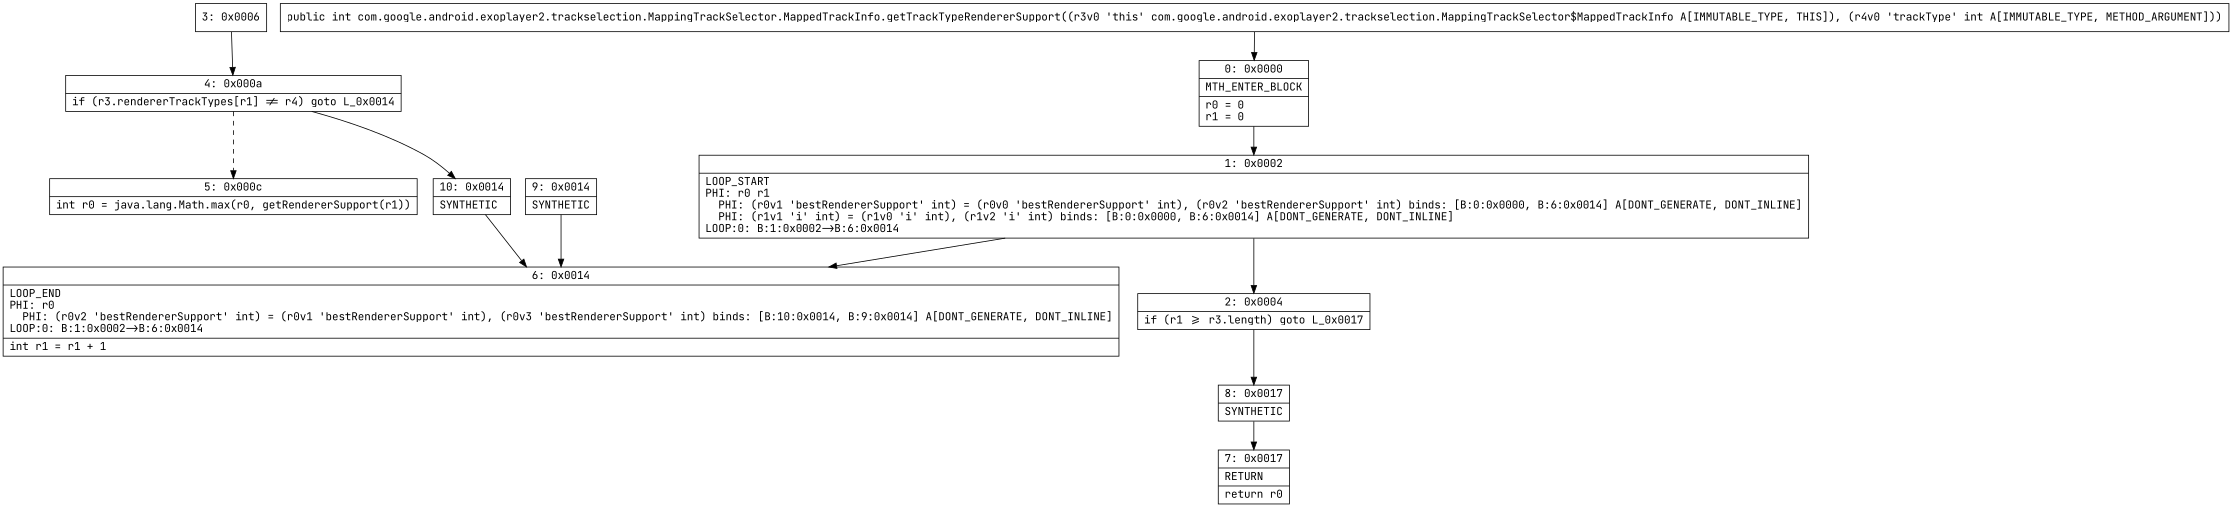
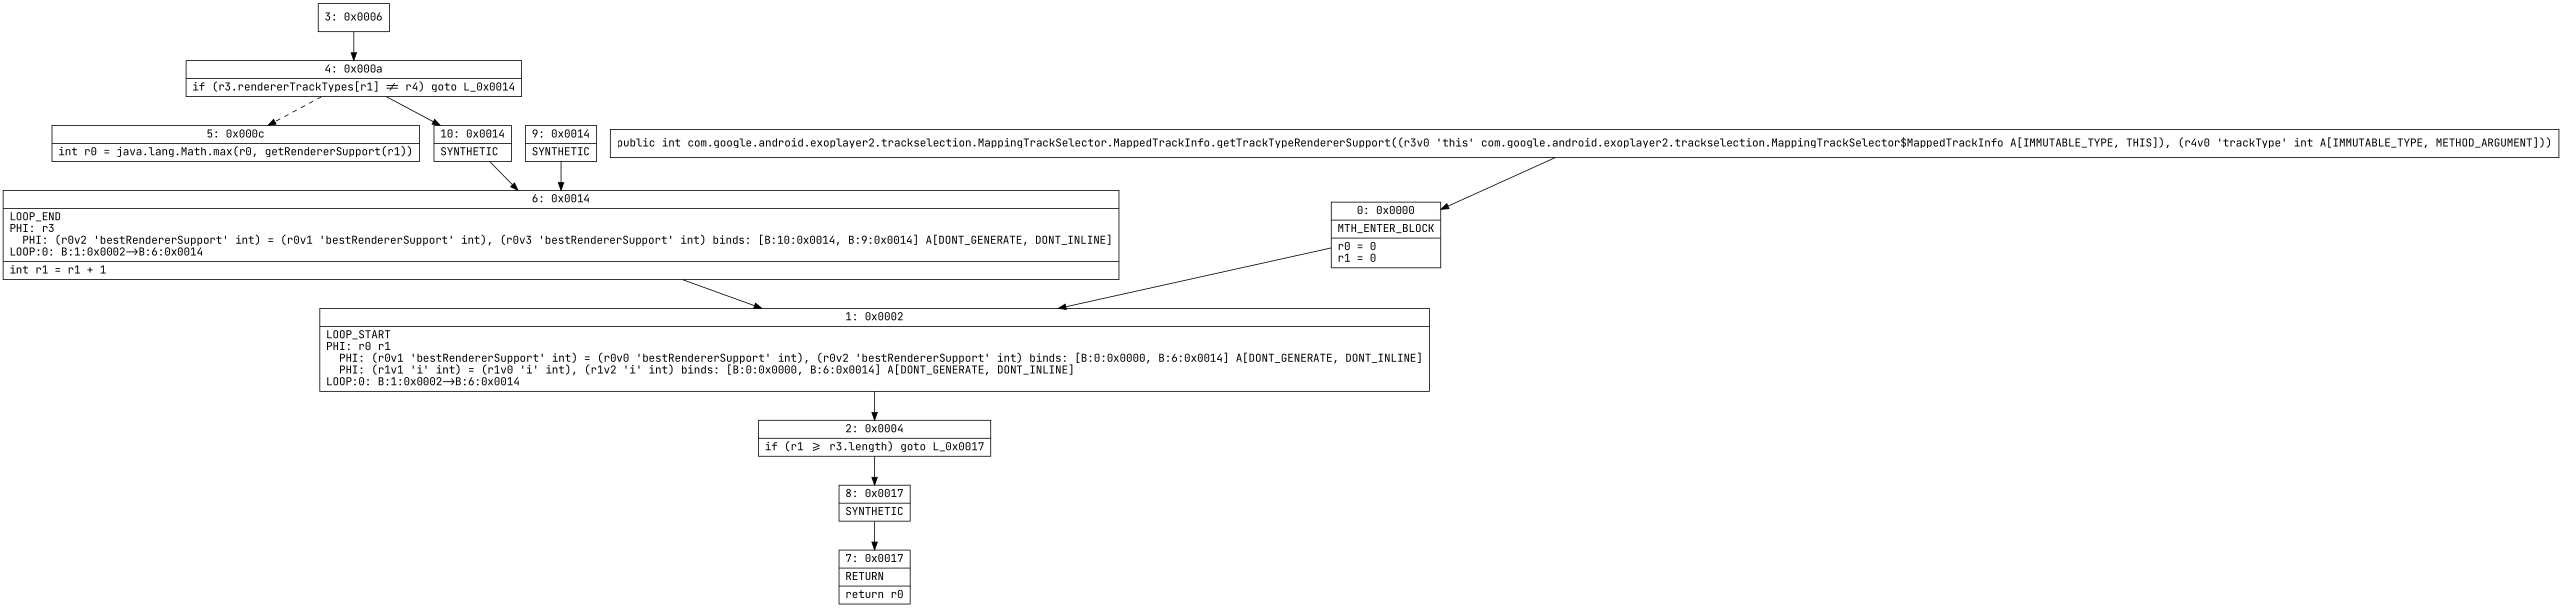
edge "1: 0x0002" -> "6: 0x0014": reversed
node "6: 0x0014": text "PHI: r0" -> "PHI: r3"
